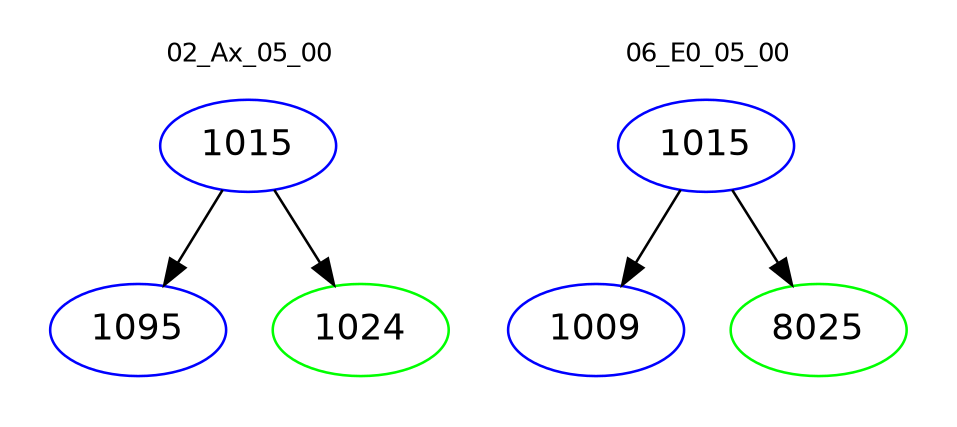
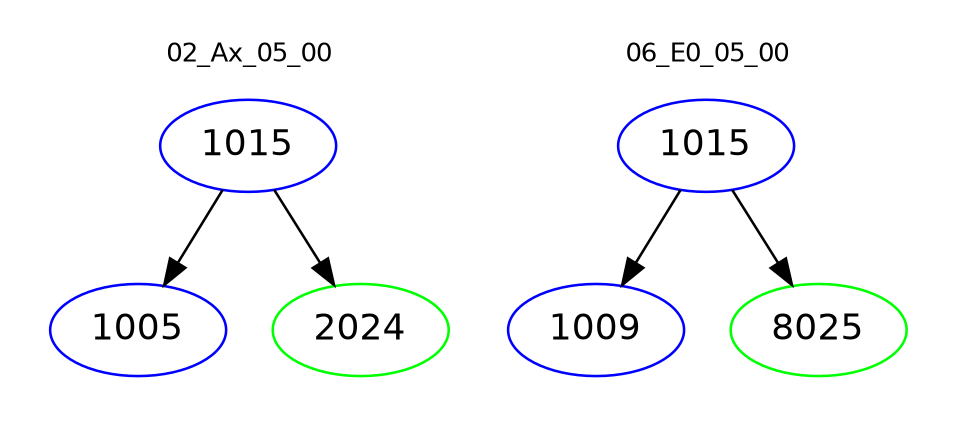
node "1095": label "1095" -> "1005"
node "1024": label "1024" -> "2024"
